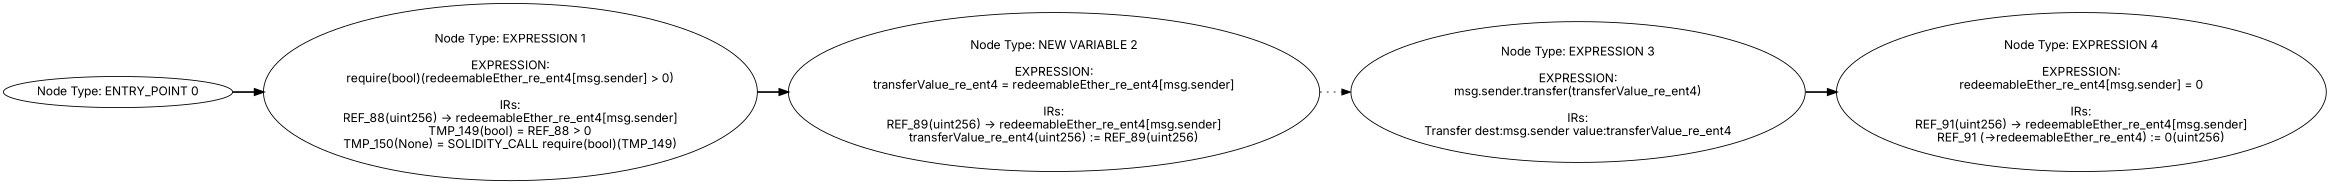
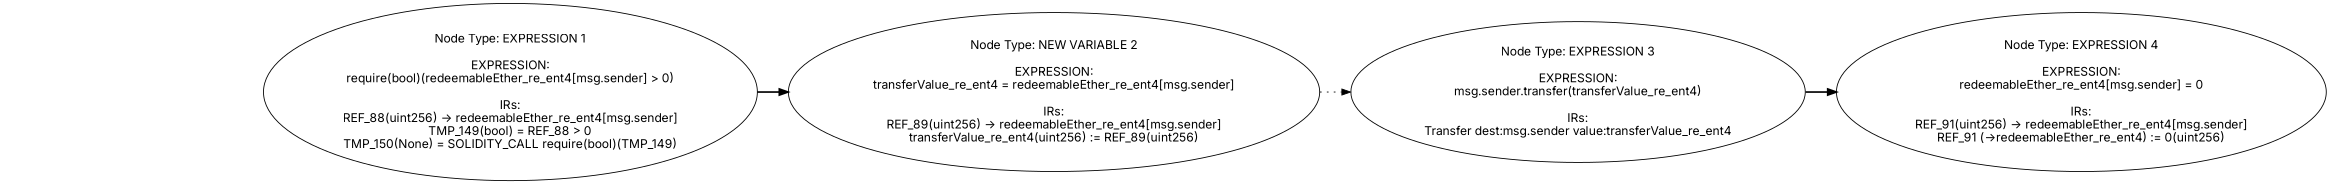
node "Node Type: ENTRY_POINT 0": removed
